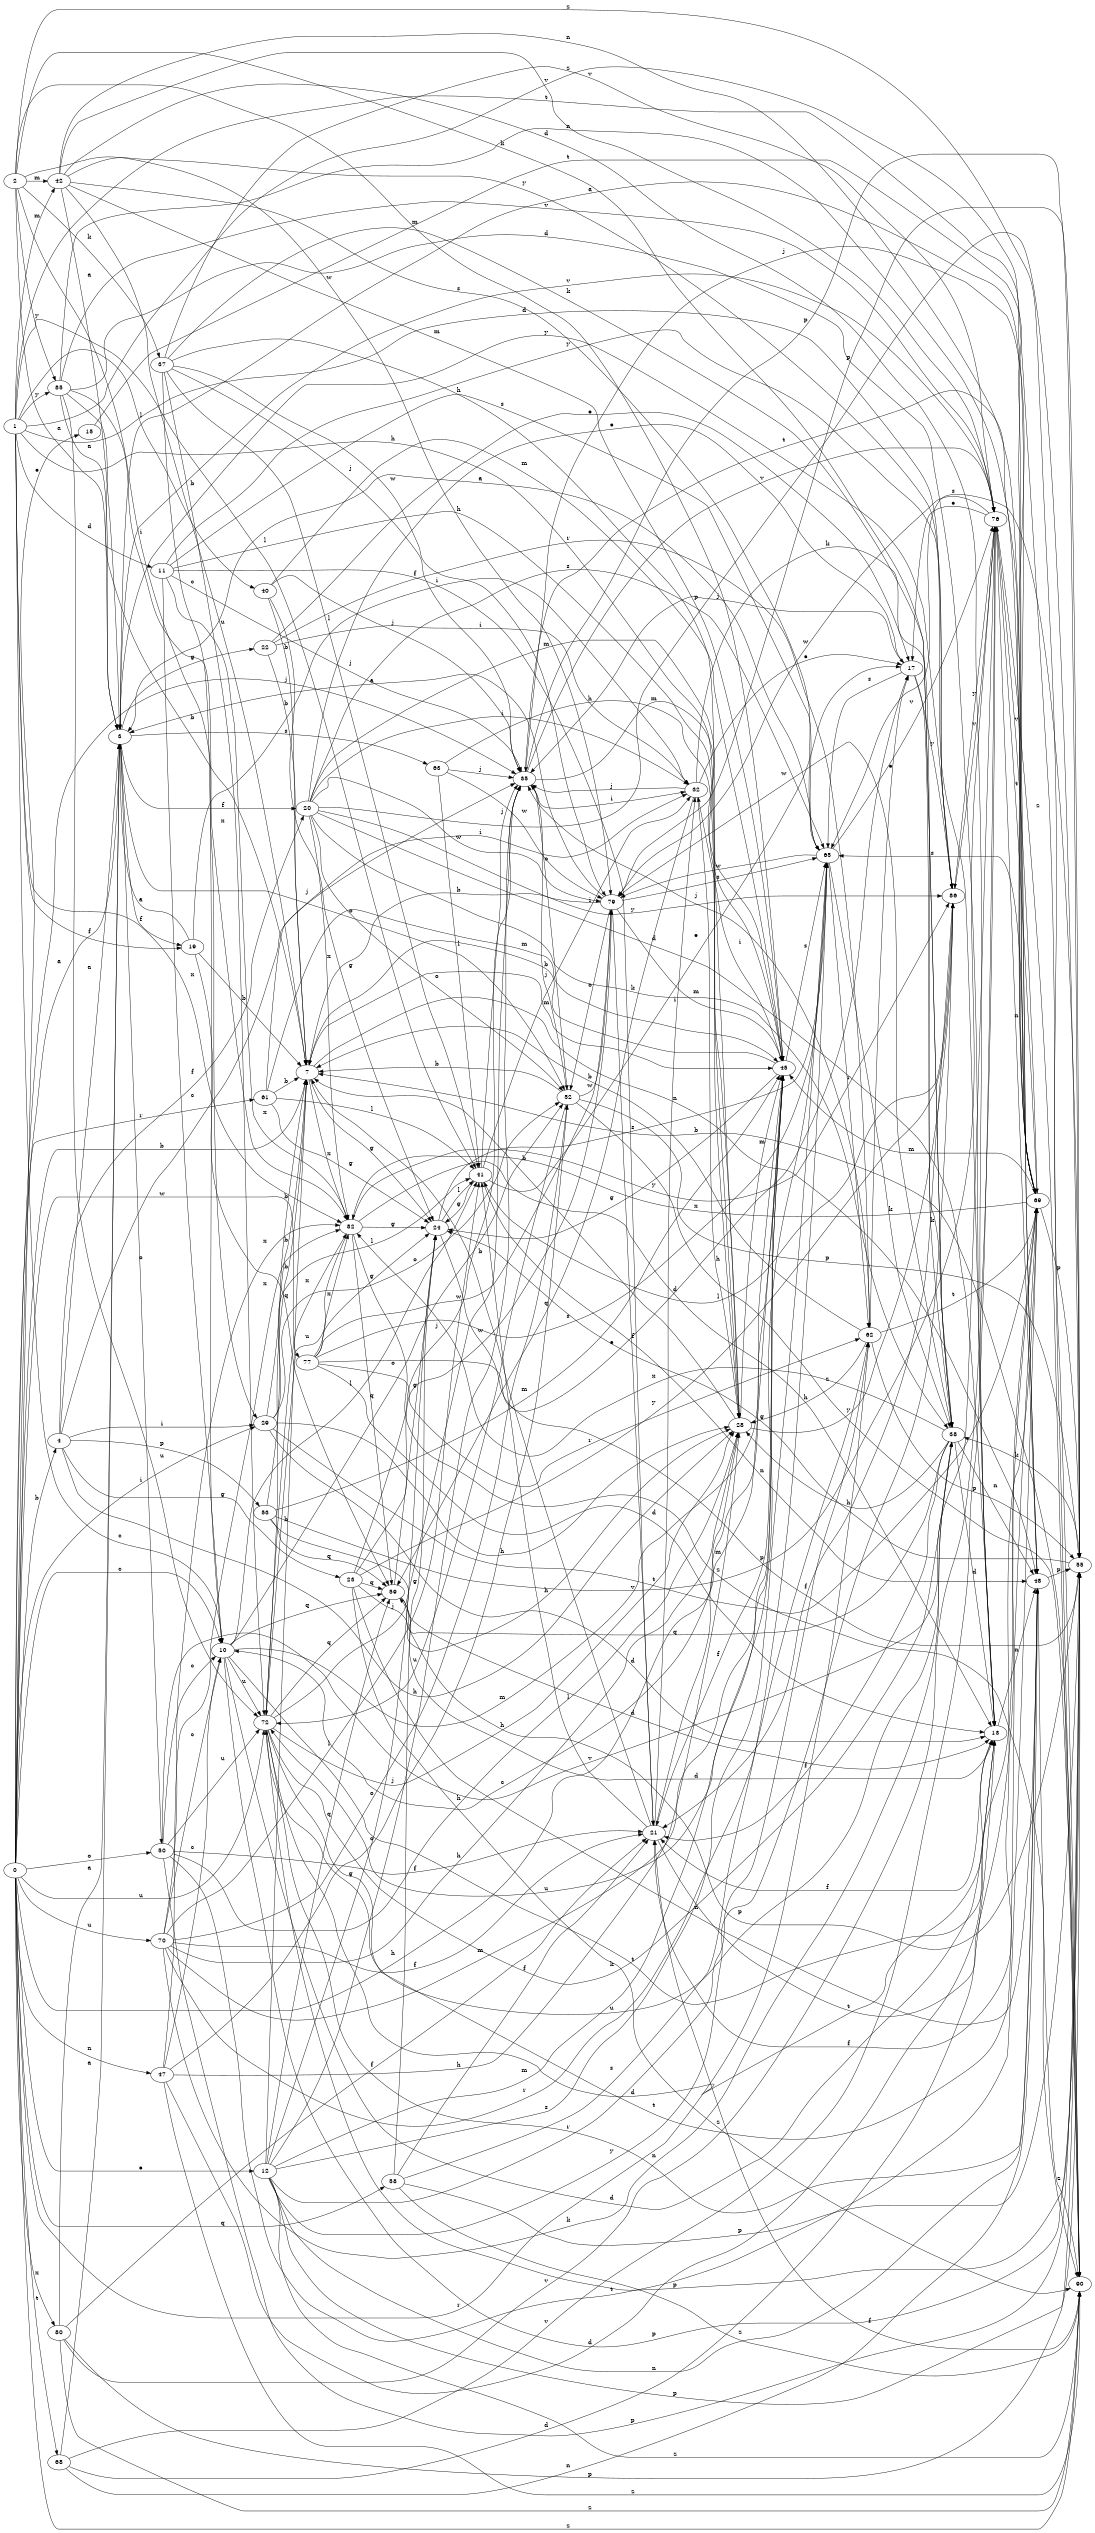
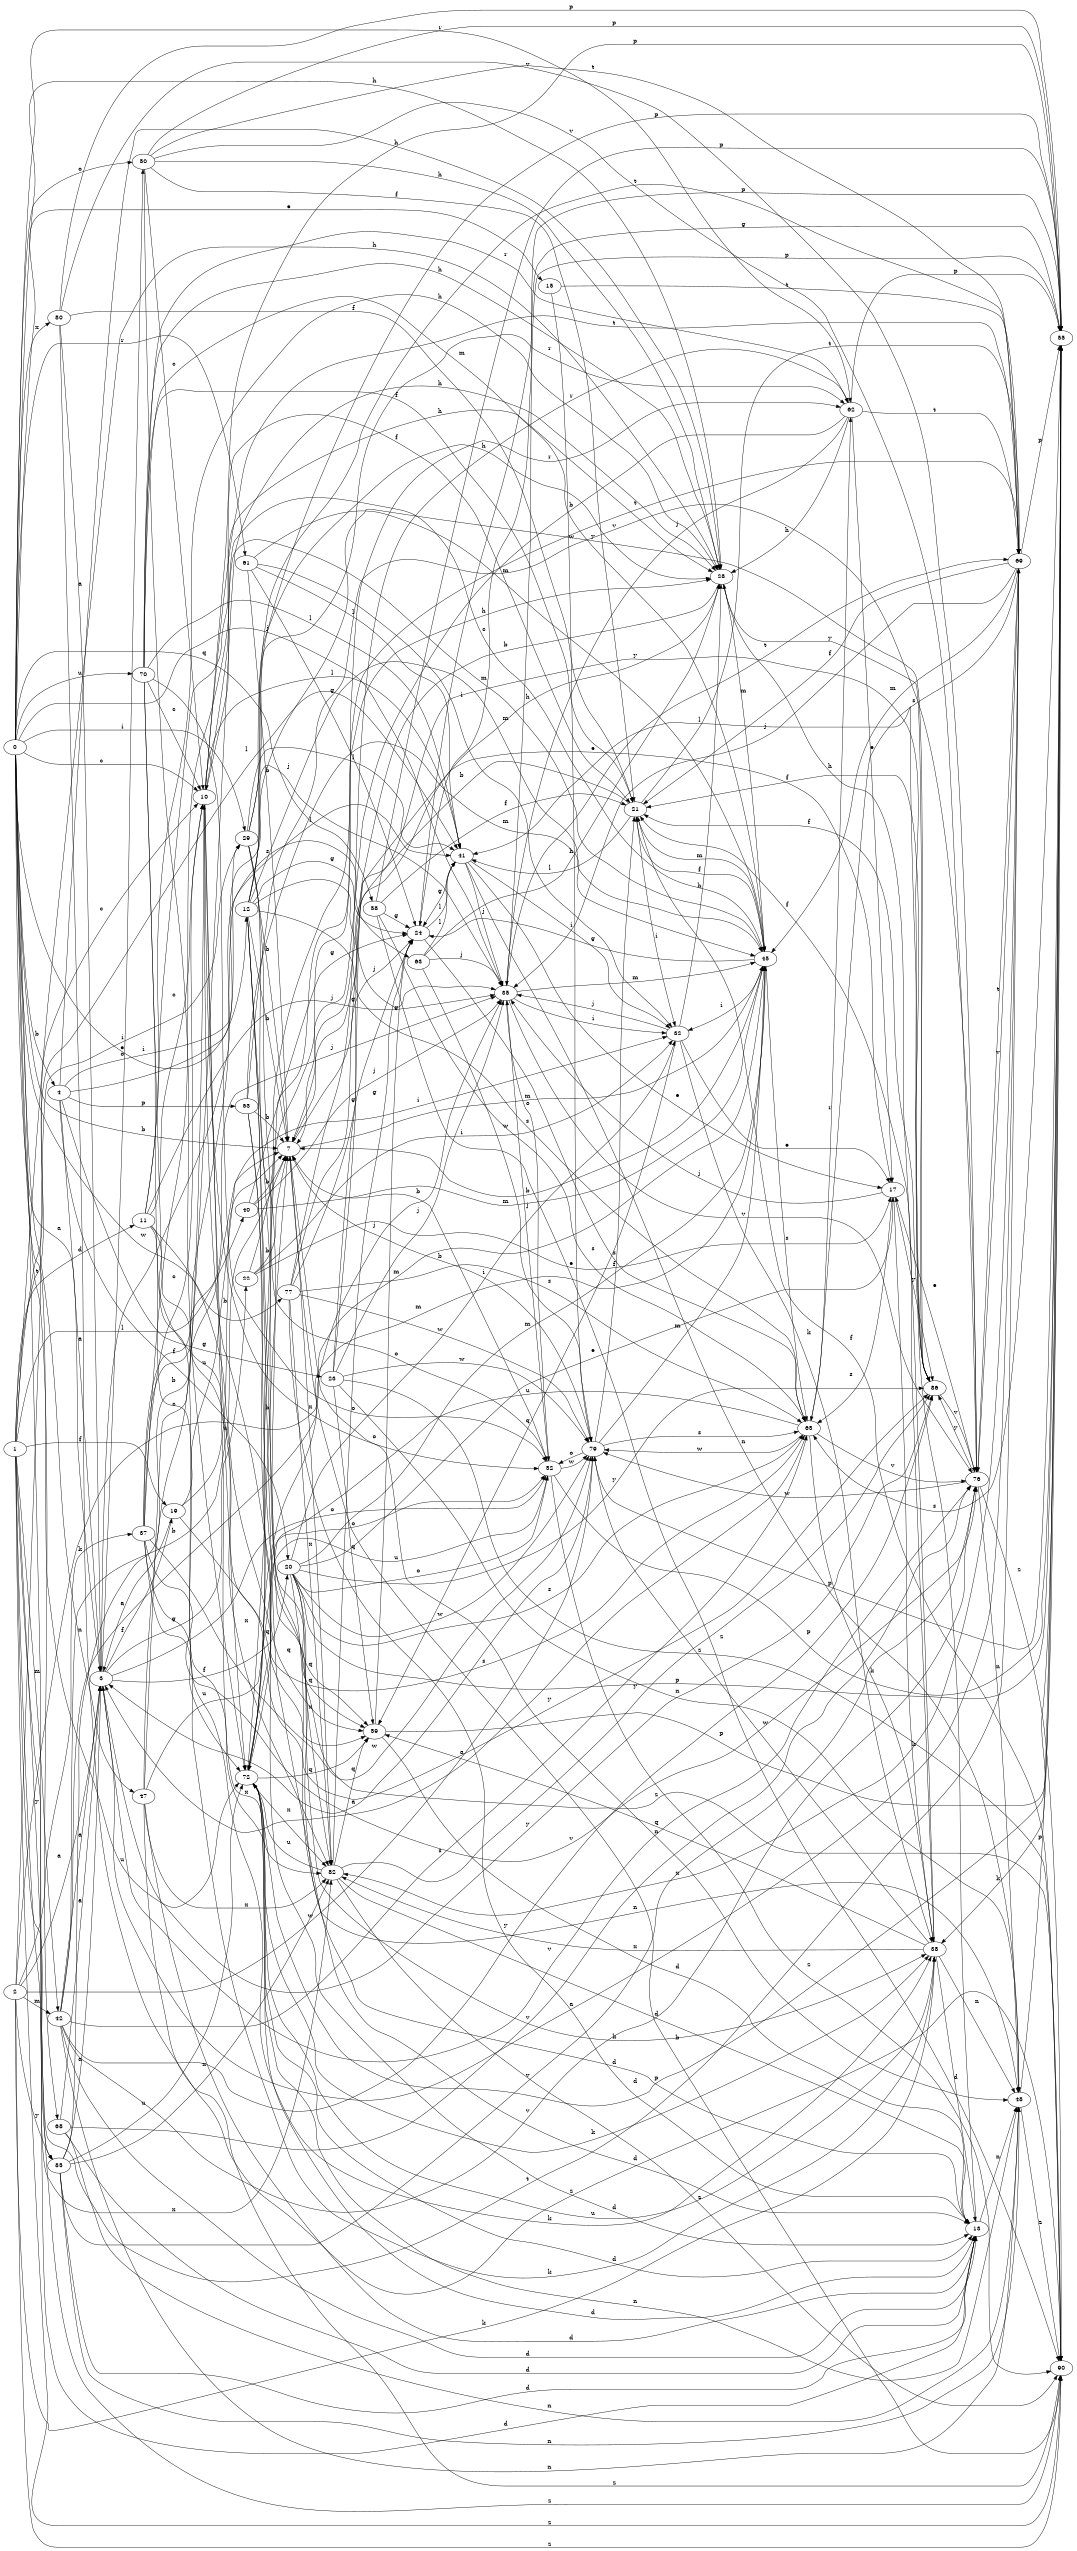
edge "15" -> "79": added, label "w"
